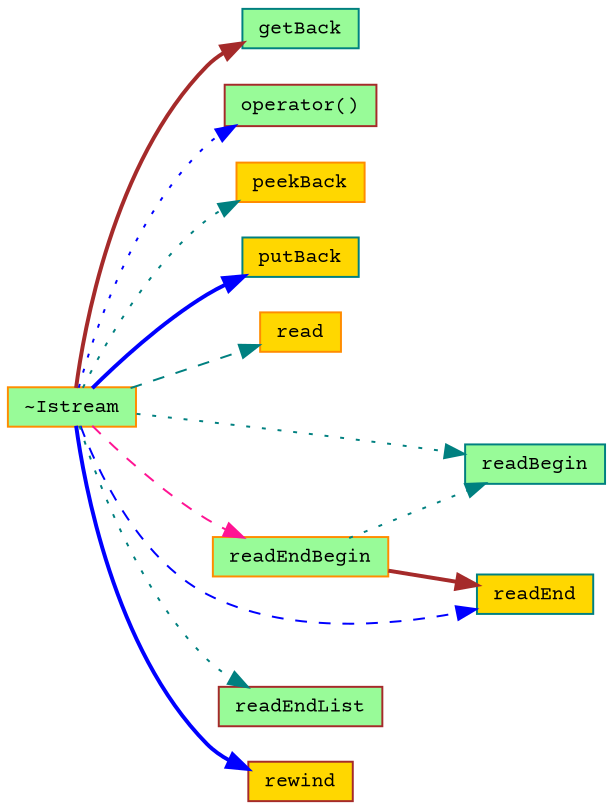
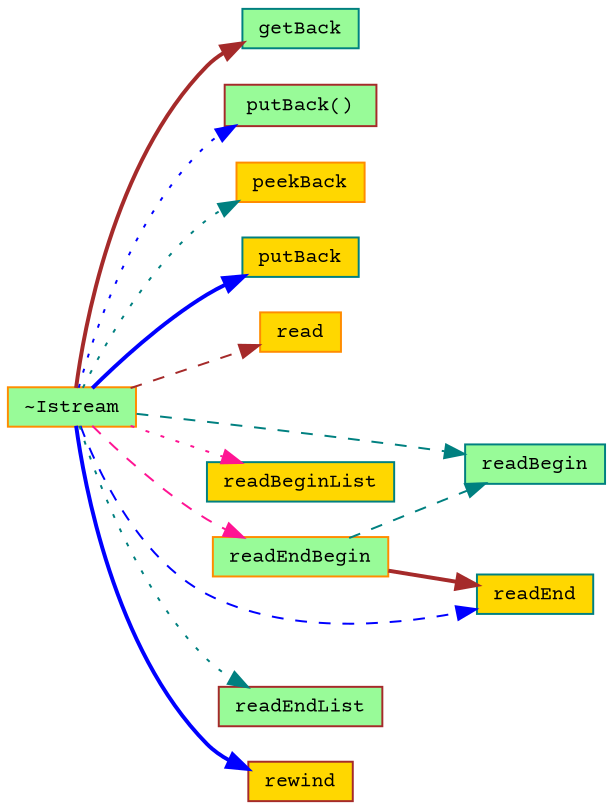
node "operator()": label "operator()" -> "putBack()"
edge "~Istream" -> "read": color teal -> brown
edge "~Istream" -> "readBegin": style dotted -> dashed
node "readBeginList": added
edge "readEndBegin" -> "readBegin": style dotted -> dashed
